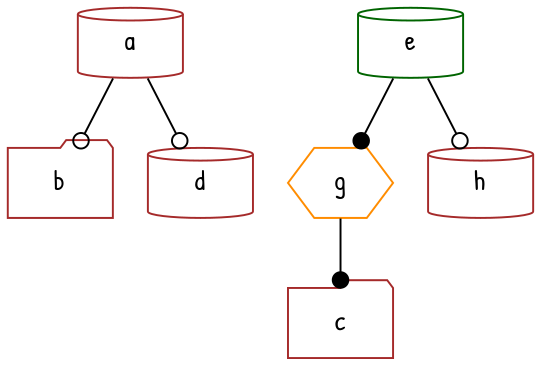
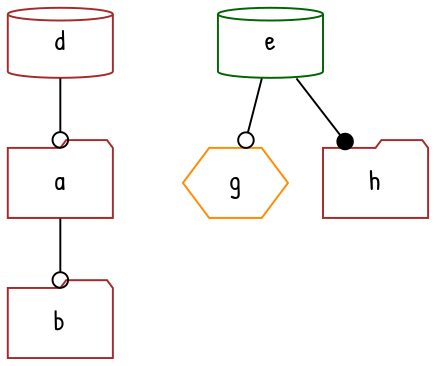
node "a": shape cylinder -> folder
edge "a" -> "d": reversed
edge "e" -> "g": arrowhead dot -> odot
edge "e" -> "h": arrowhead odot -> dot
node "h": shape cylinder -> folder
node "c": removed
